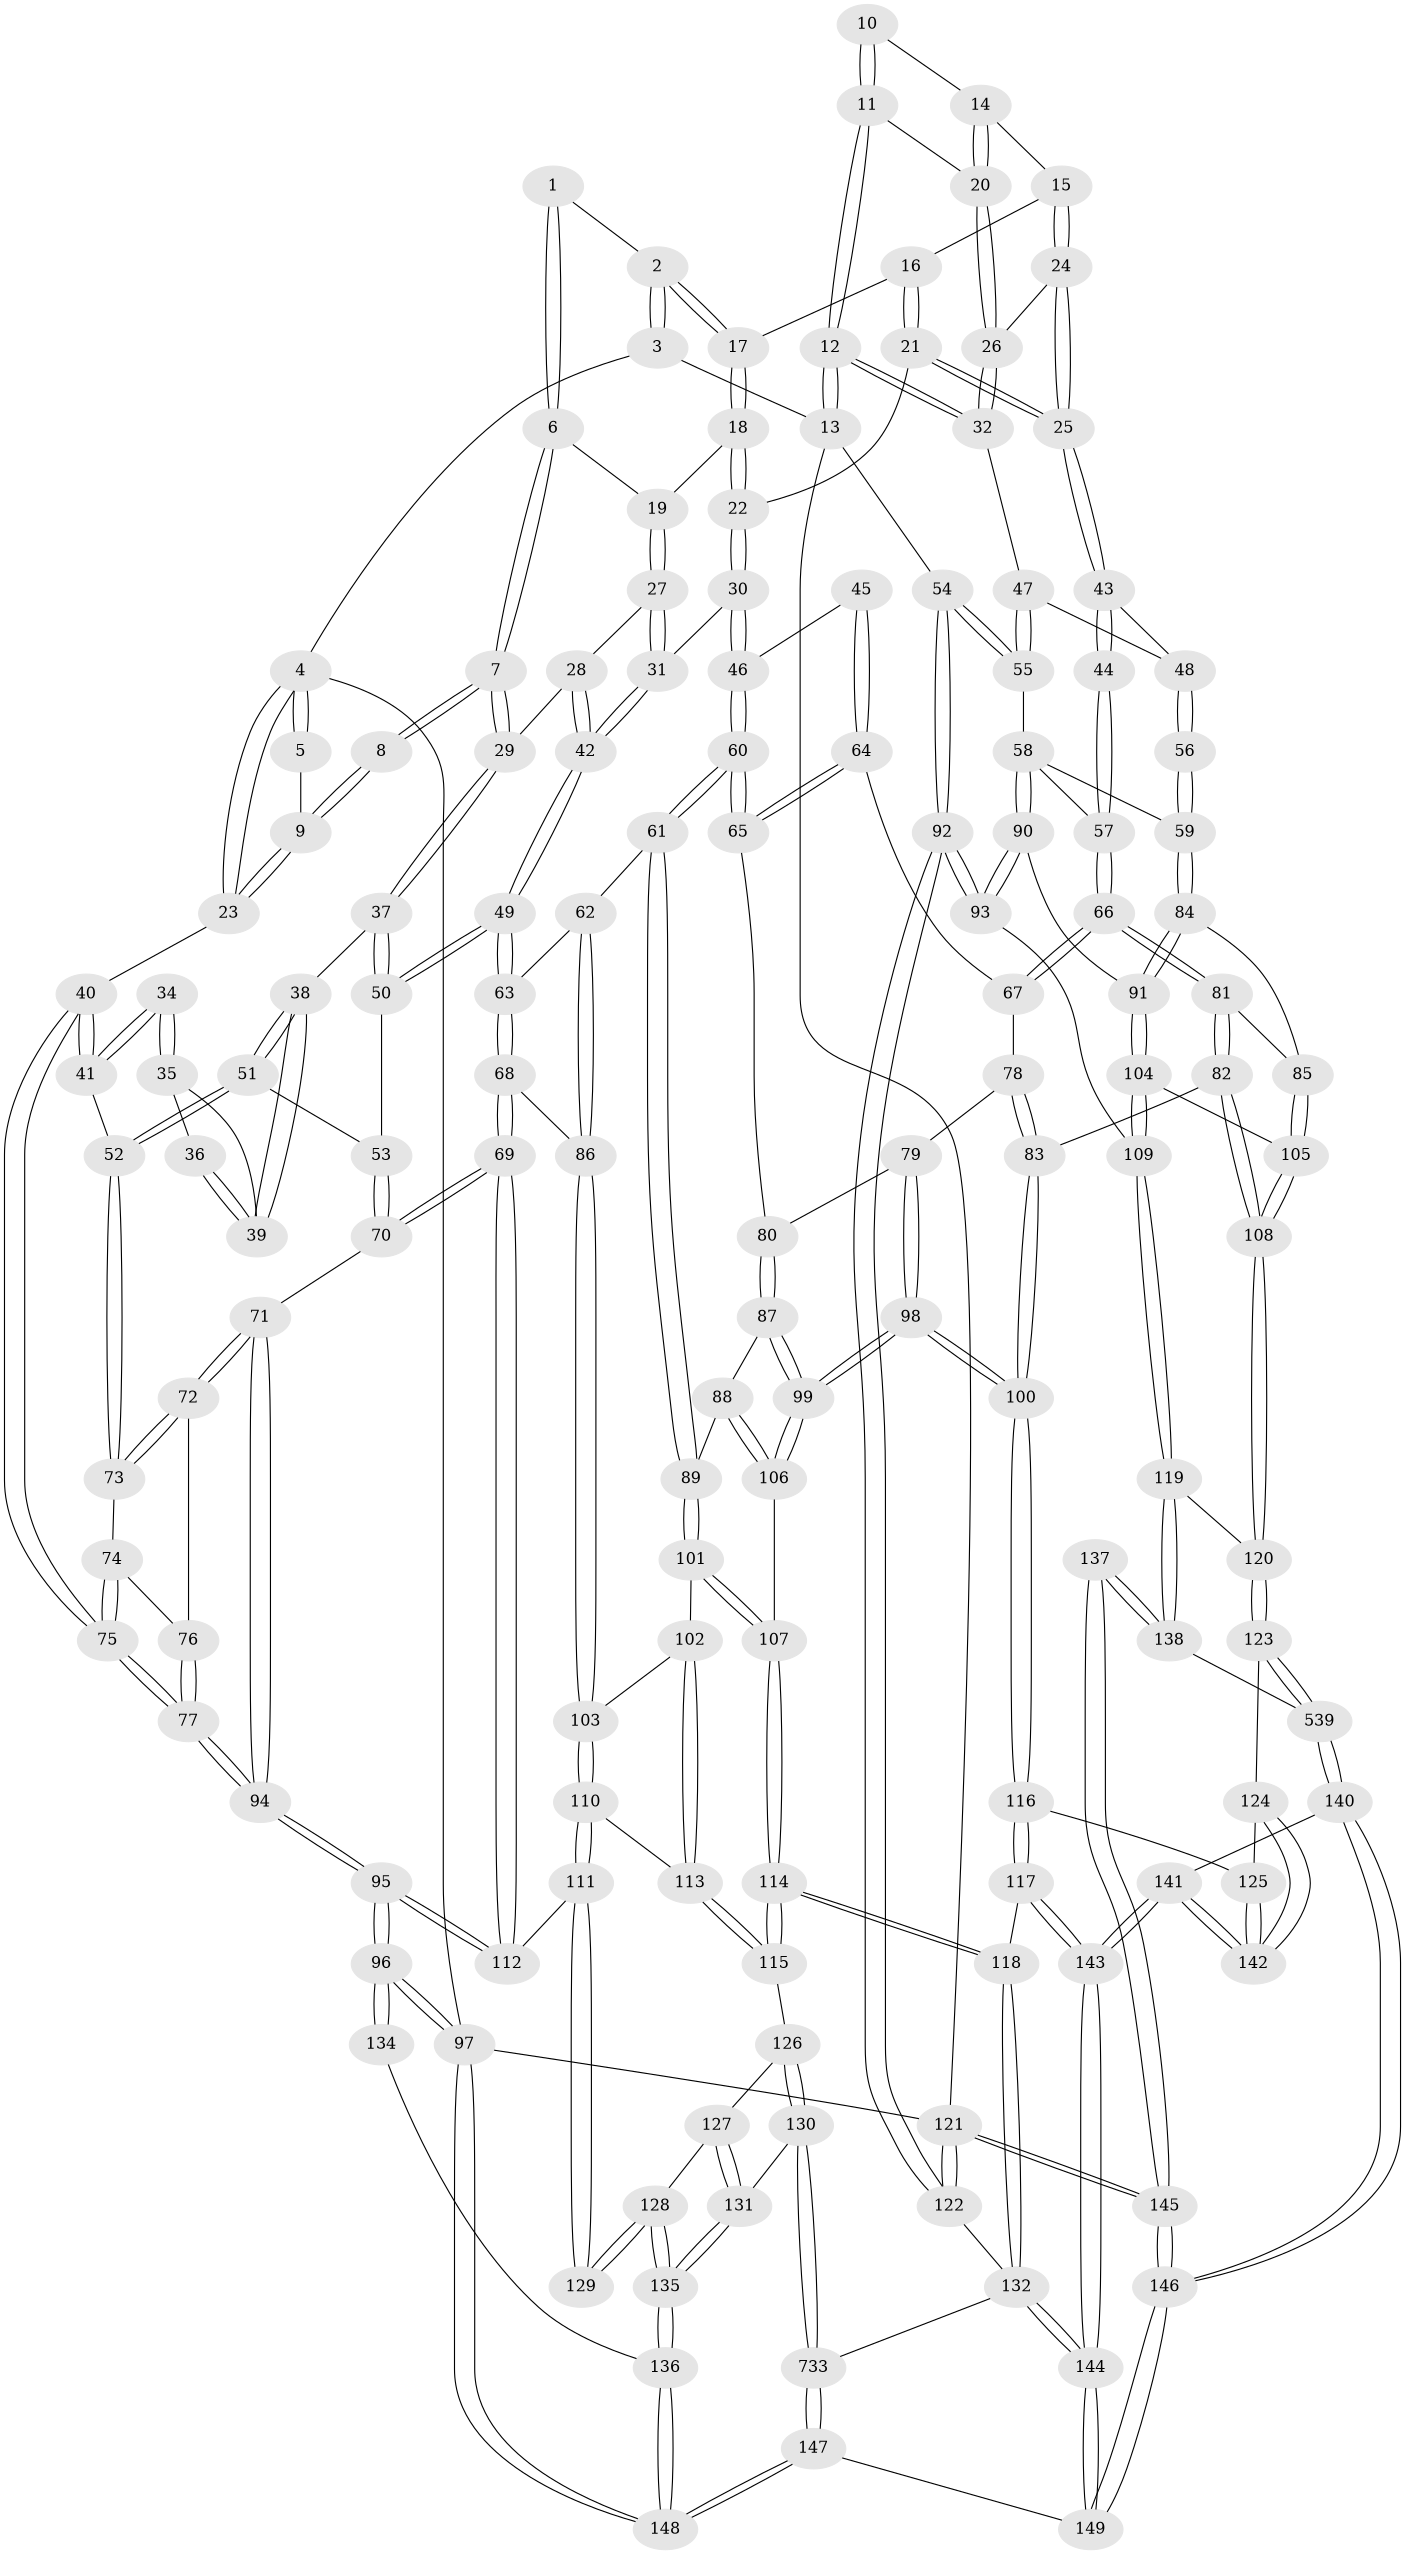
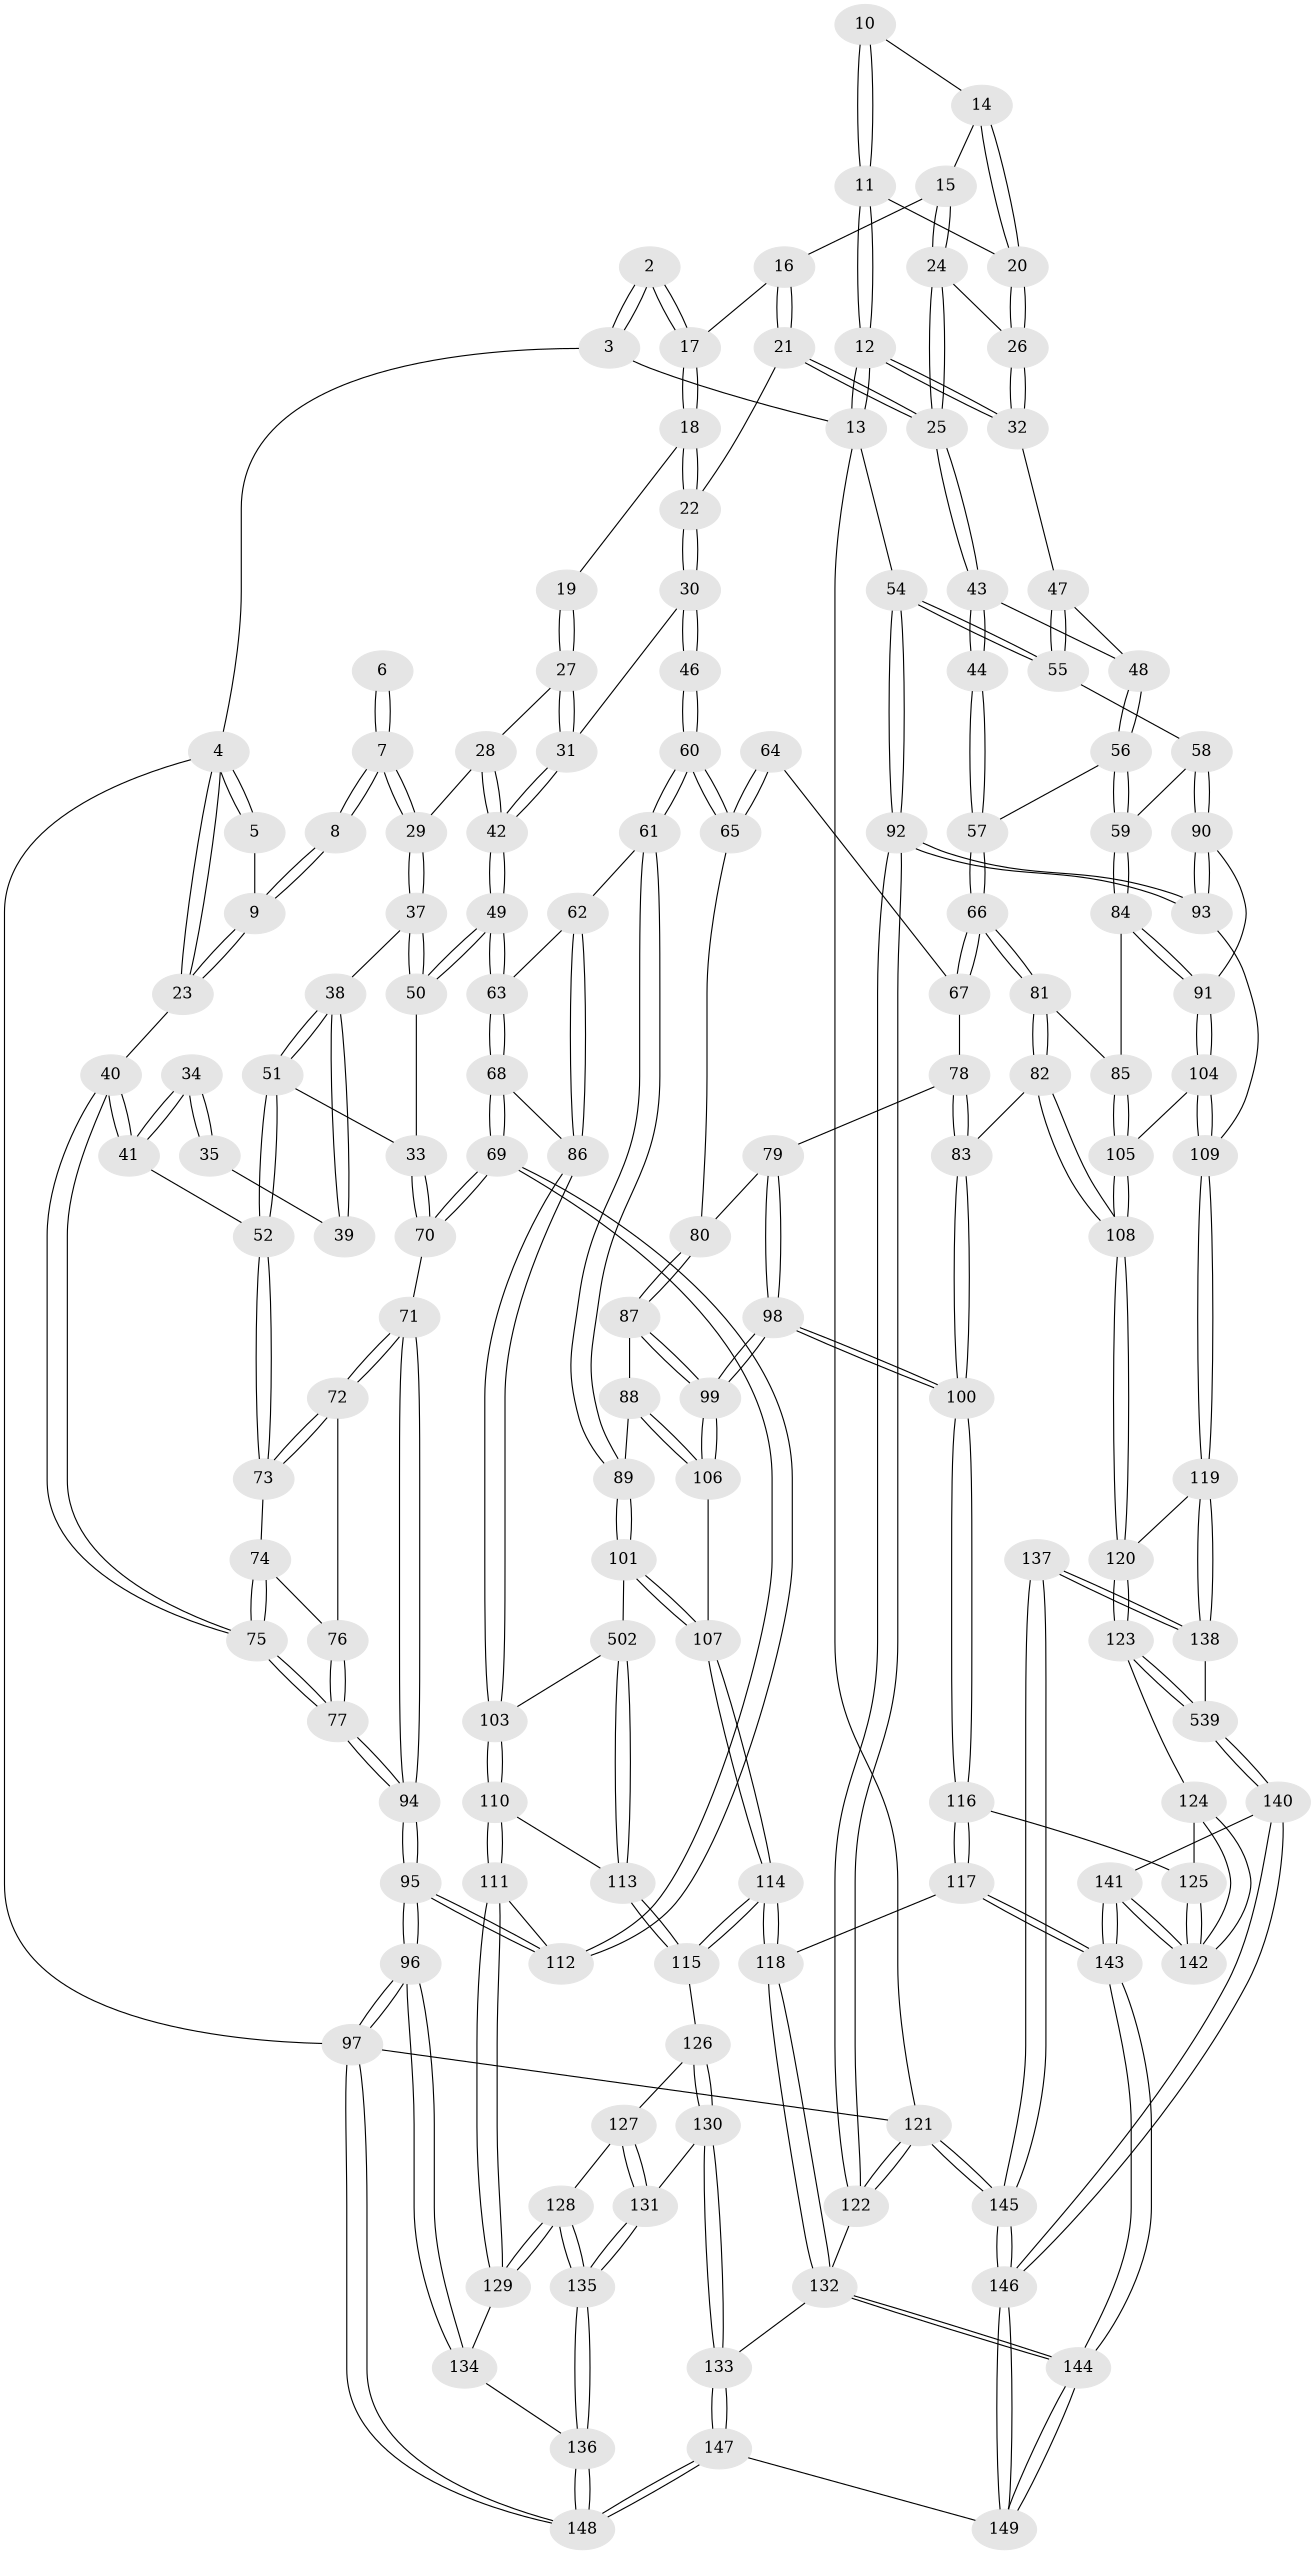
node "1": removed
edge "6" -- "19": removed
node "45": removed
edge "58" -- "57": now "56" -- "57"
node "36": removed
node "53": label "53" -> "33"
node "102": label "102" -> "502"
edge "129" -- "134": added
node "733": label "733" -> "133"
